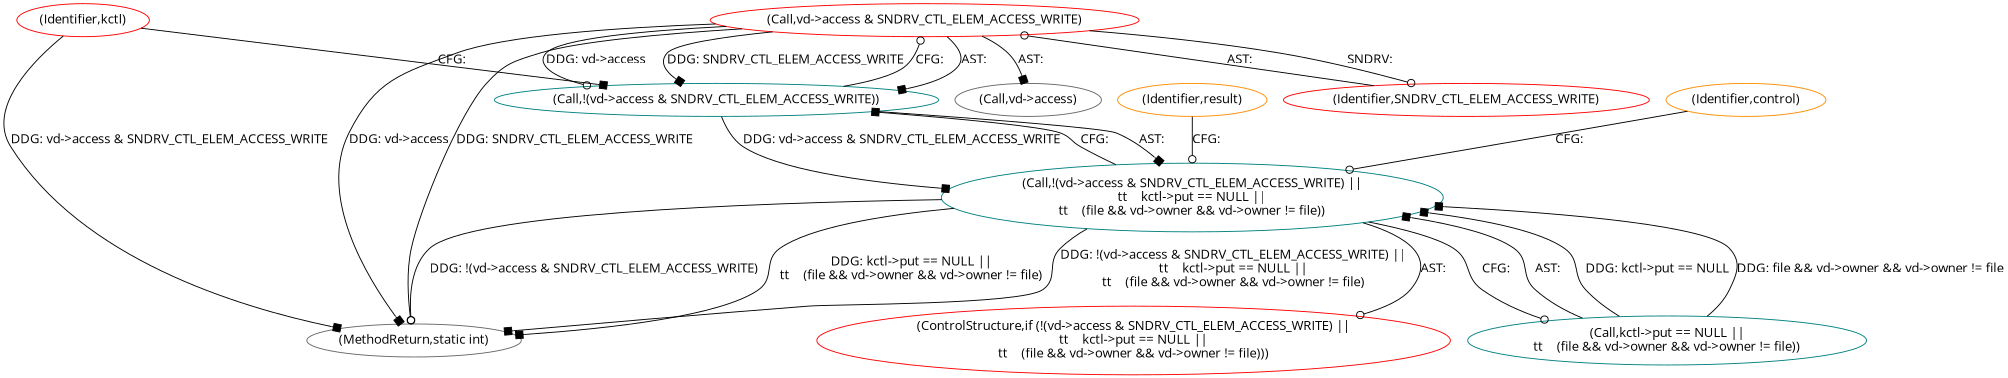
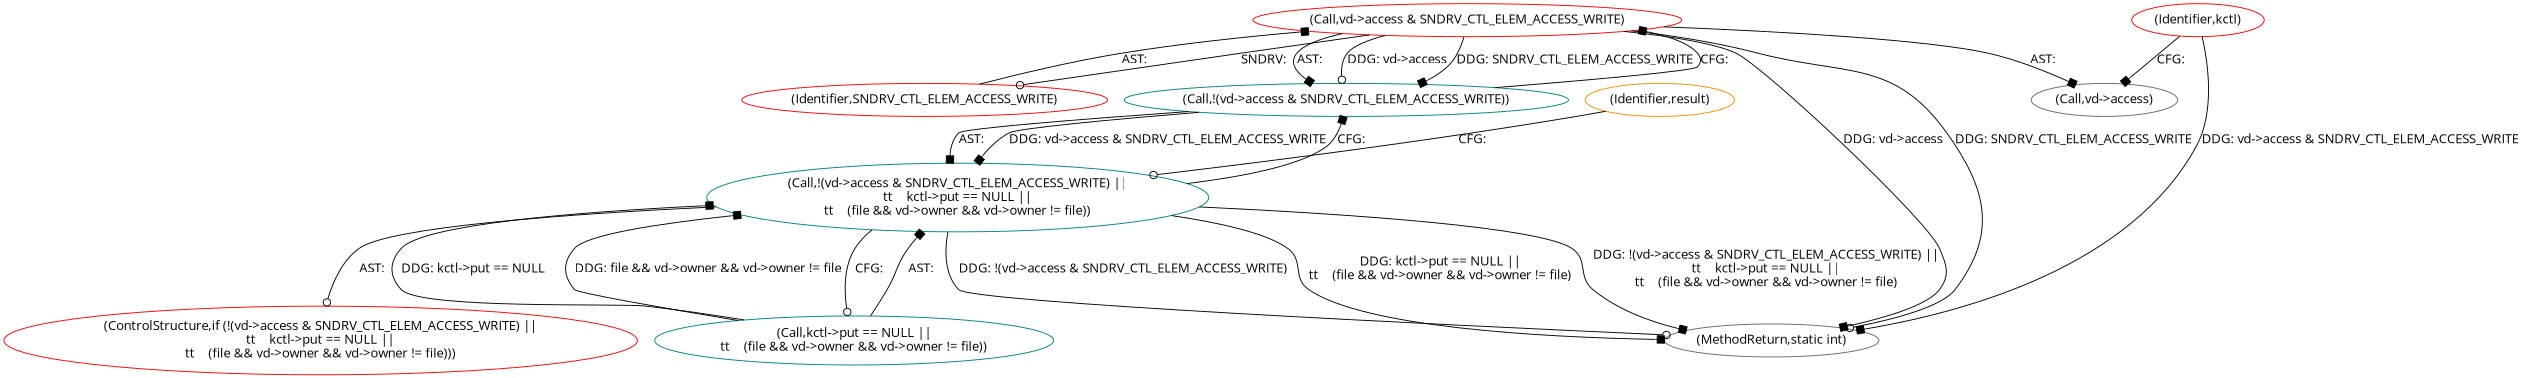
edge "(Identifier,kctl)" -> "(Call,!(vd->access & SNDRV_CTL_ELEM_ACCESS_WRITE))": now "(Identifier,kctl)" -> "(Call,vd->access)"
edge "(Identifier,SNDRV_CTL_ELEM_ACCESS_WRITE)" -> "(Call,vd->access & SNDRV_CTL_ELEM_ACCESS_WRITE)": arrowhead odot -> box
edge "(Call,!(vd->access & SNDRV_CTL_ELEM_ACCESS_WRITE))" -> "(Call,vd->access & SNDRV_CTL_ELEM_ACCESS_WRITE)": arrowhead odot -> box
node "(Identifier,control)": removed
